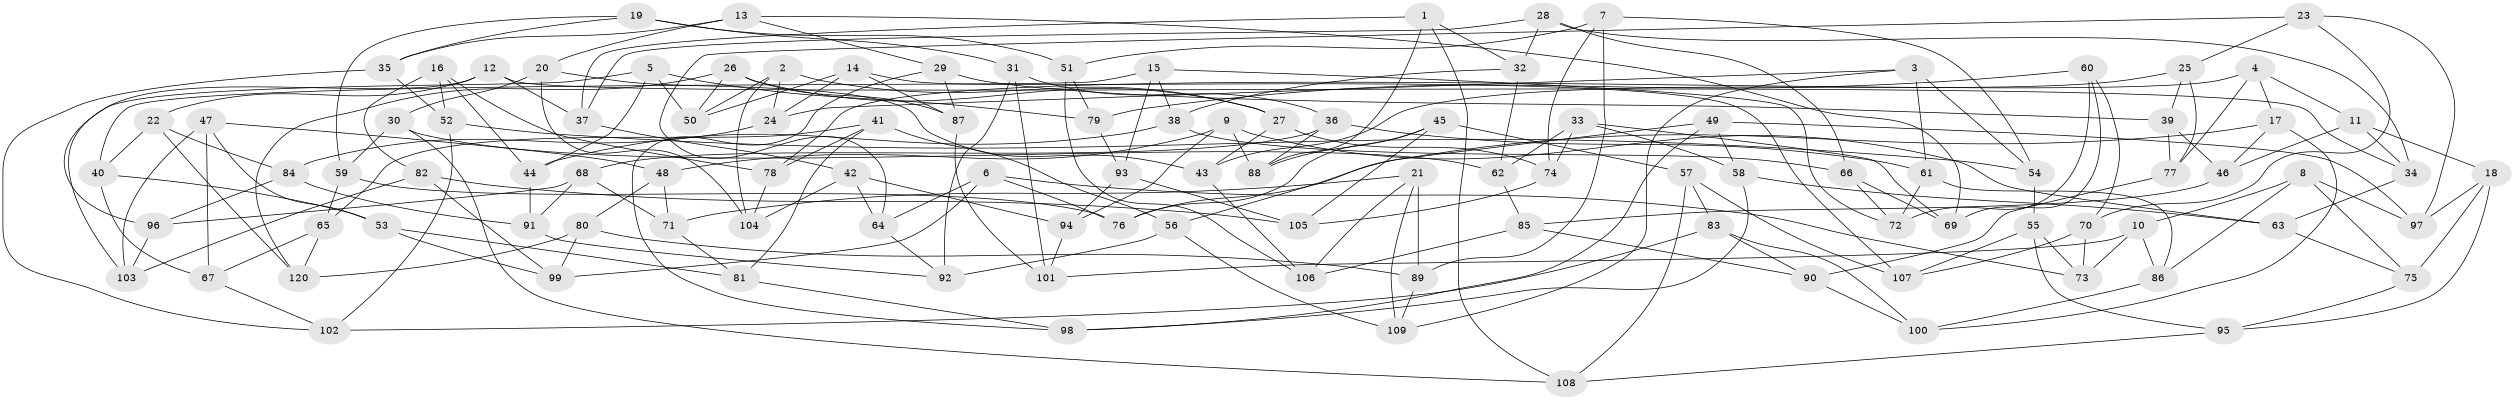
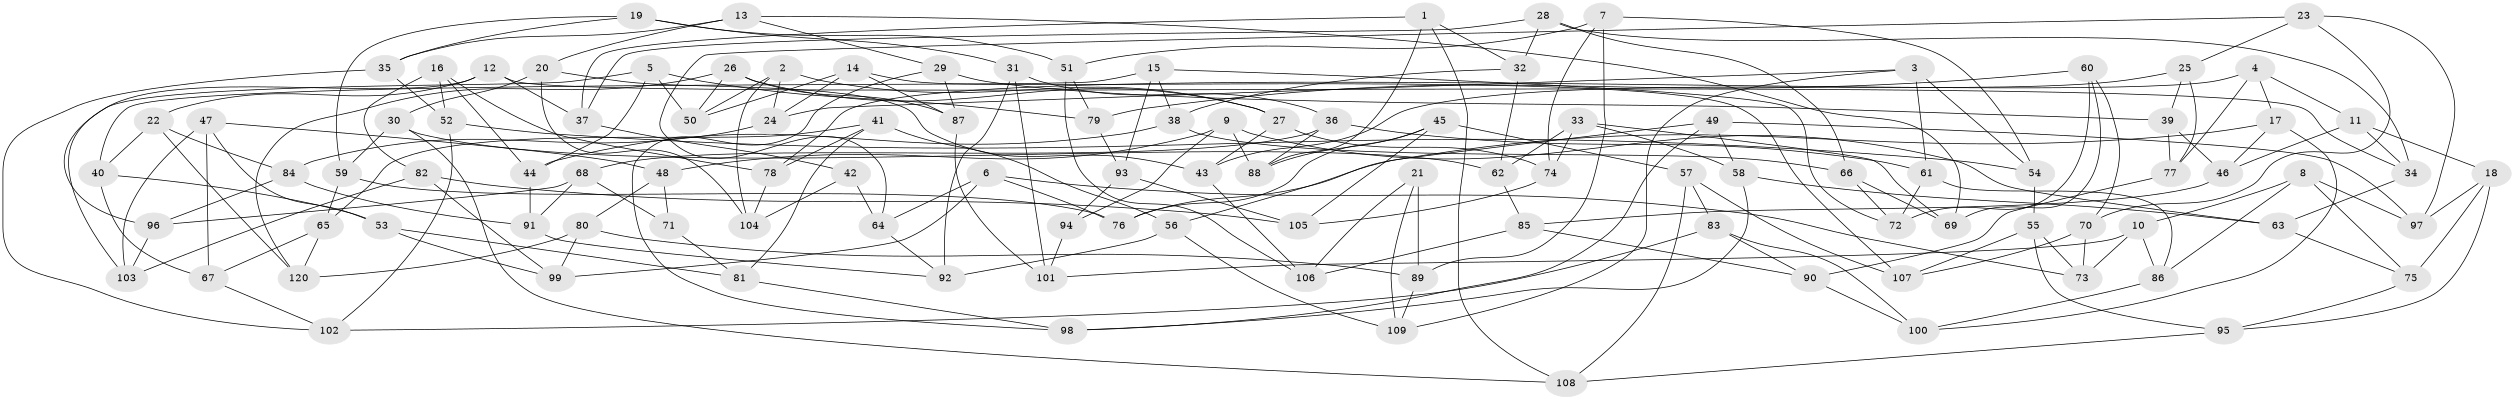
edge "21" -- "71": removed
edge "42" -- "94": removed
